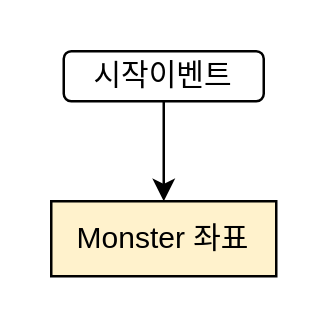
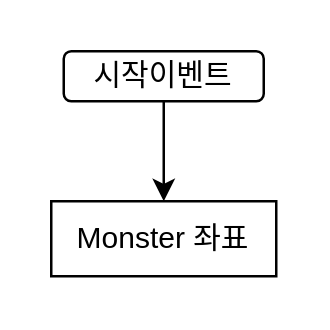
node "Monster 좌표": fillcolor #fff2cc -> #ffffff
